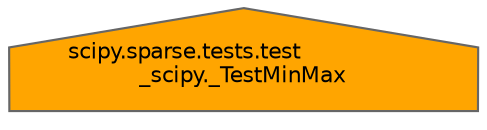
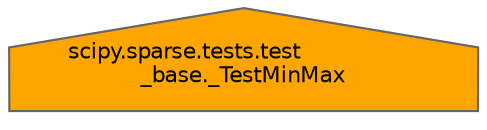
node "scipy.sparse.tests.test _scipy._TestMinMax": label "scipy.sparse.tests.test _scipy._TestMinMax" -> "scipy.sparse.tests.test _base._TestMinMax"
